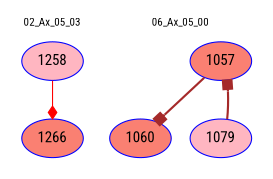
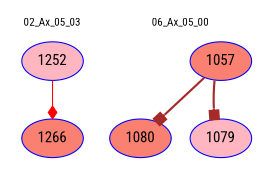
node "1258": label "1258" -> "1252"
edge "1079" -> "1057": reversed
node "1060": label "1060" -> "1080"
